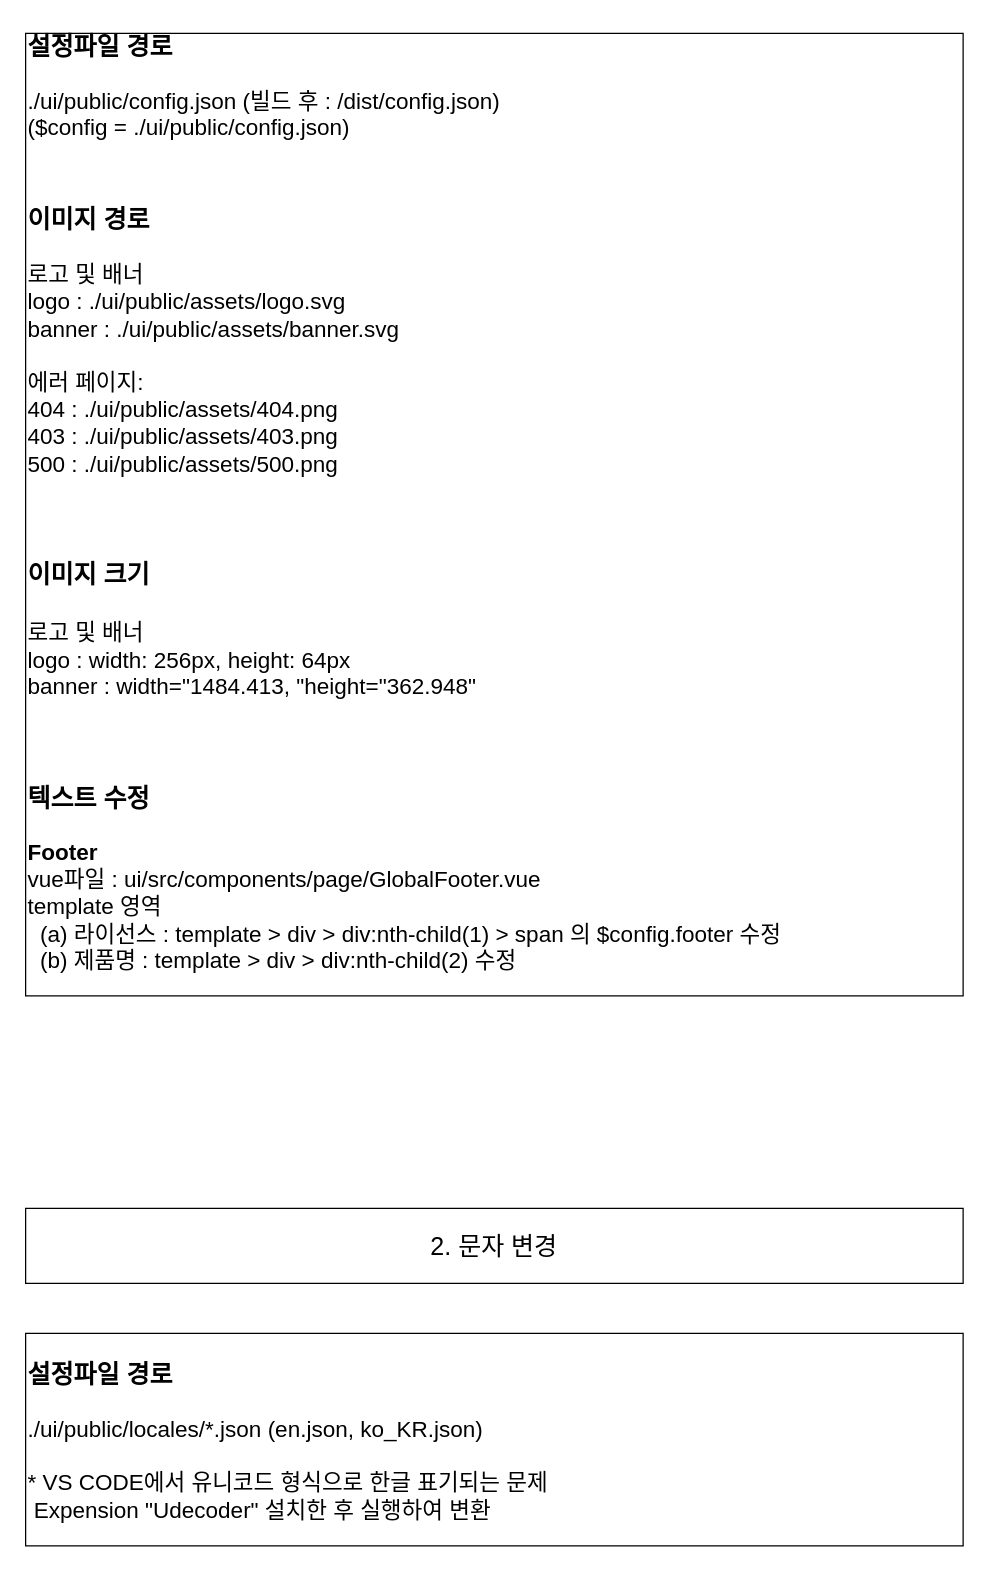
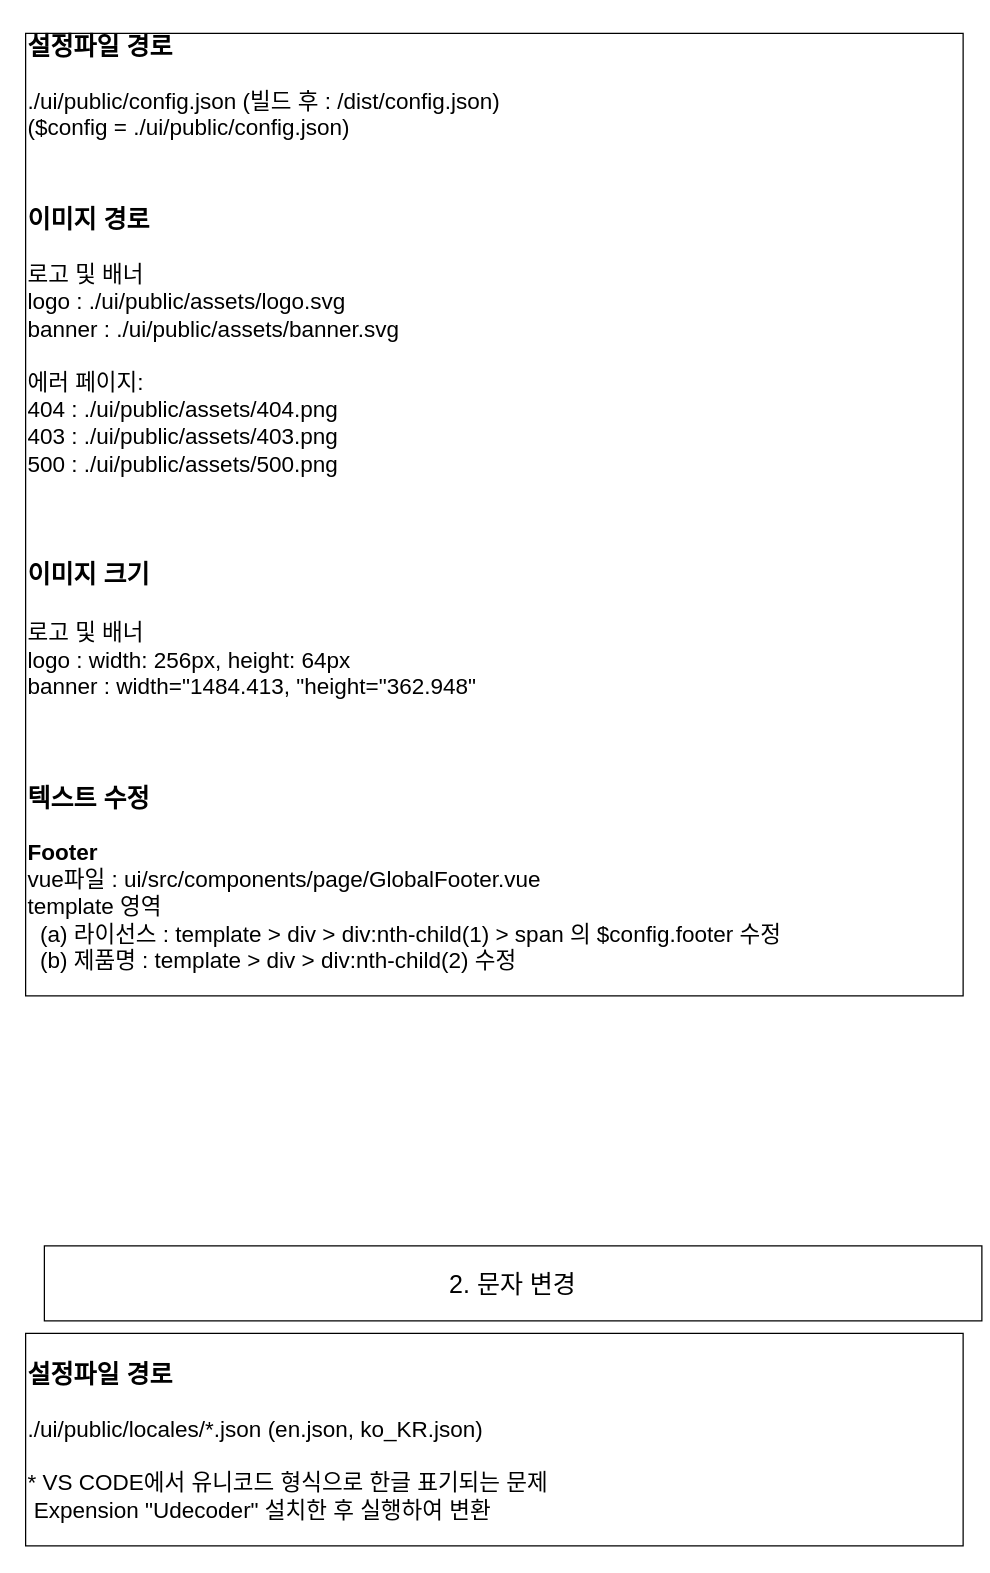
node "2. 문자 변경": moved (494, 1246) -> (513, 1283)
